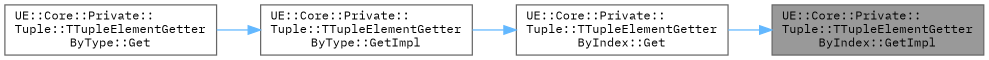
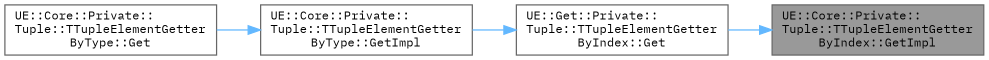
node "UE::Core::Private:: Tuple::TTupleElementGetter ByIndex::Get": label "UE::Core::Private:: Tuple::TTupleElementGetter ByIndex::Get" -> "UE::Get::Private:: Tuple::TTupleElementGetter ByIndex::Get"
